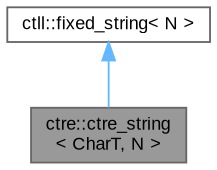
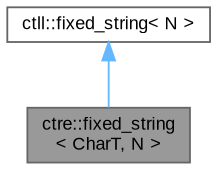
node "ctre::ctre_string < CharT, N >": label "ctre::ctre_string < CharT, N >" -> "ctre::fixed_string < CharT, N >"
